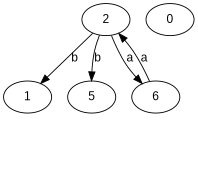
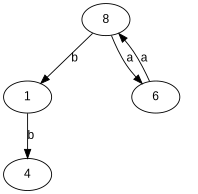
node "2": label "2" -> "8"
node "0": removed
node "5": removed
node "4": added
